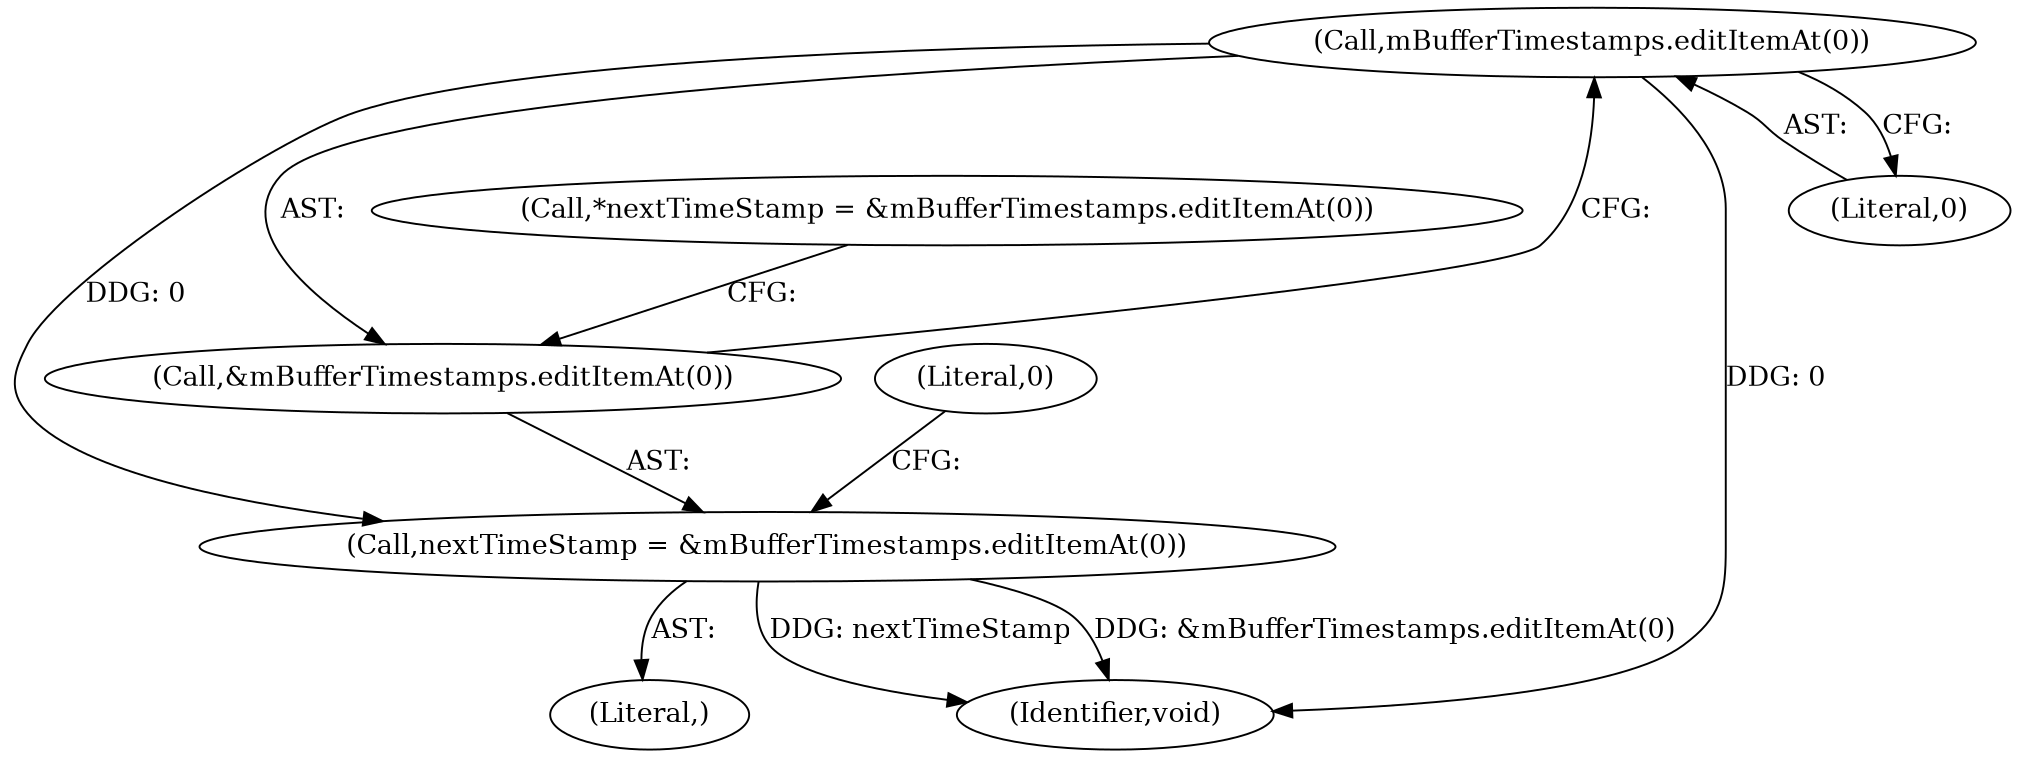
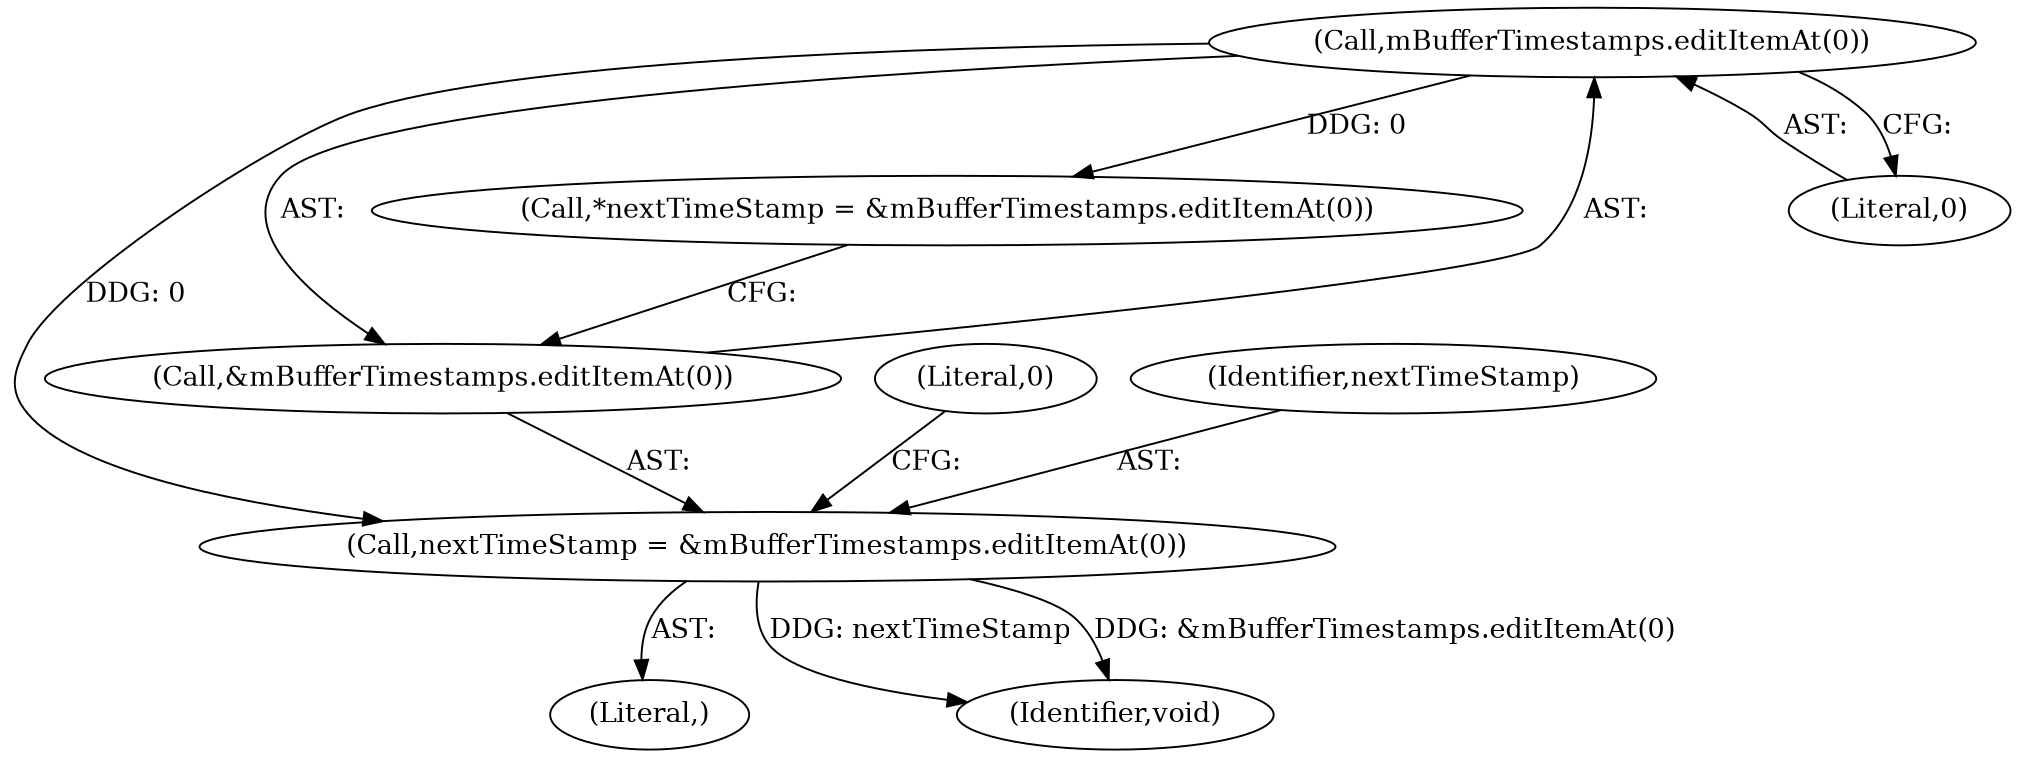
edge "(Call,&mBufferTimestamps.editItemAt(0))" -> "(Call,mBufferTimestamps.editItemAt(0))": label "CFG: " -> "AST: "
node "(Identifier,nextTimeStamp)": added
edge "(Call,mBufferTimestamps.editItemAt(0))" -> "(Identifier,void)": now "(Call,mBufferTimestamps.editItemAt(0))" -> "(Call,*nextTimeStamp = &mBufferTimestamps.editItemAt(0))"
